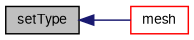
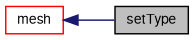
edge "mesh" -> "setType": reversed
